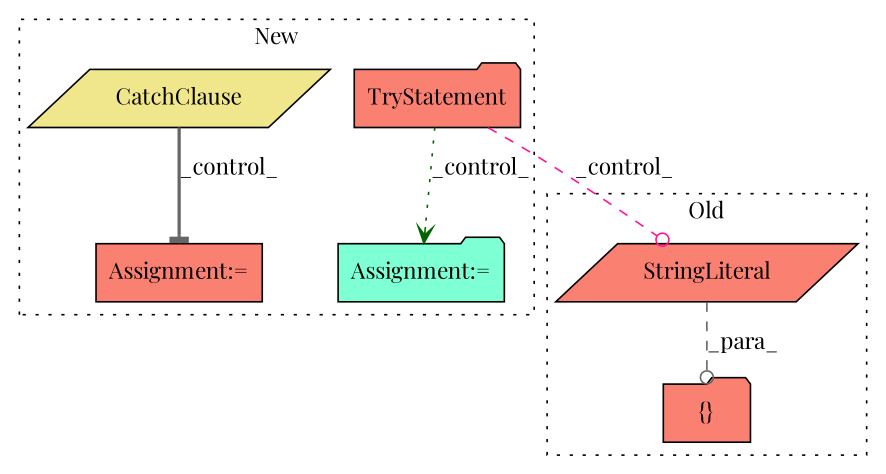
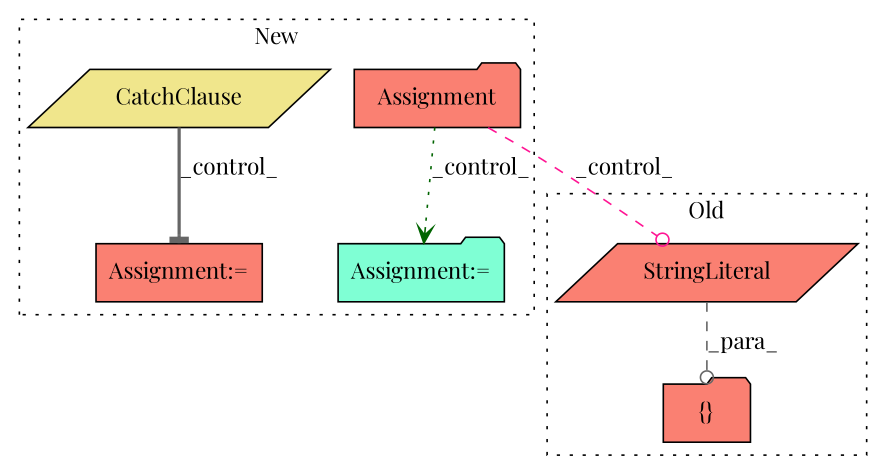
node "TryStatement": label "TryStatement" -> "Assignment"
